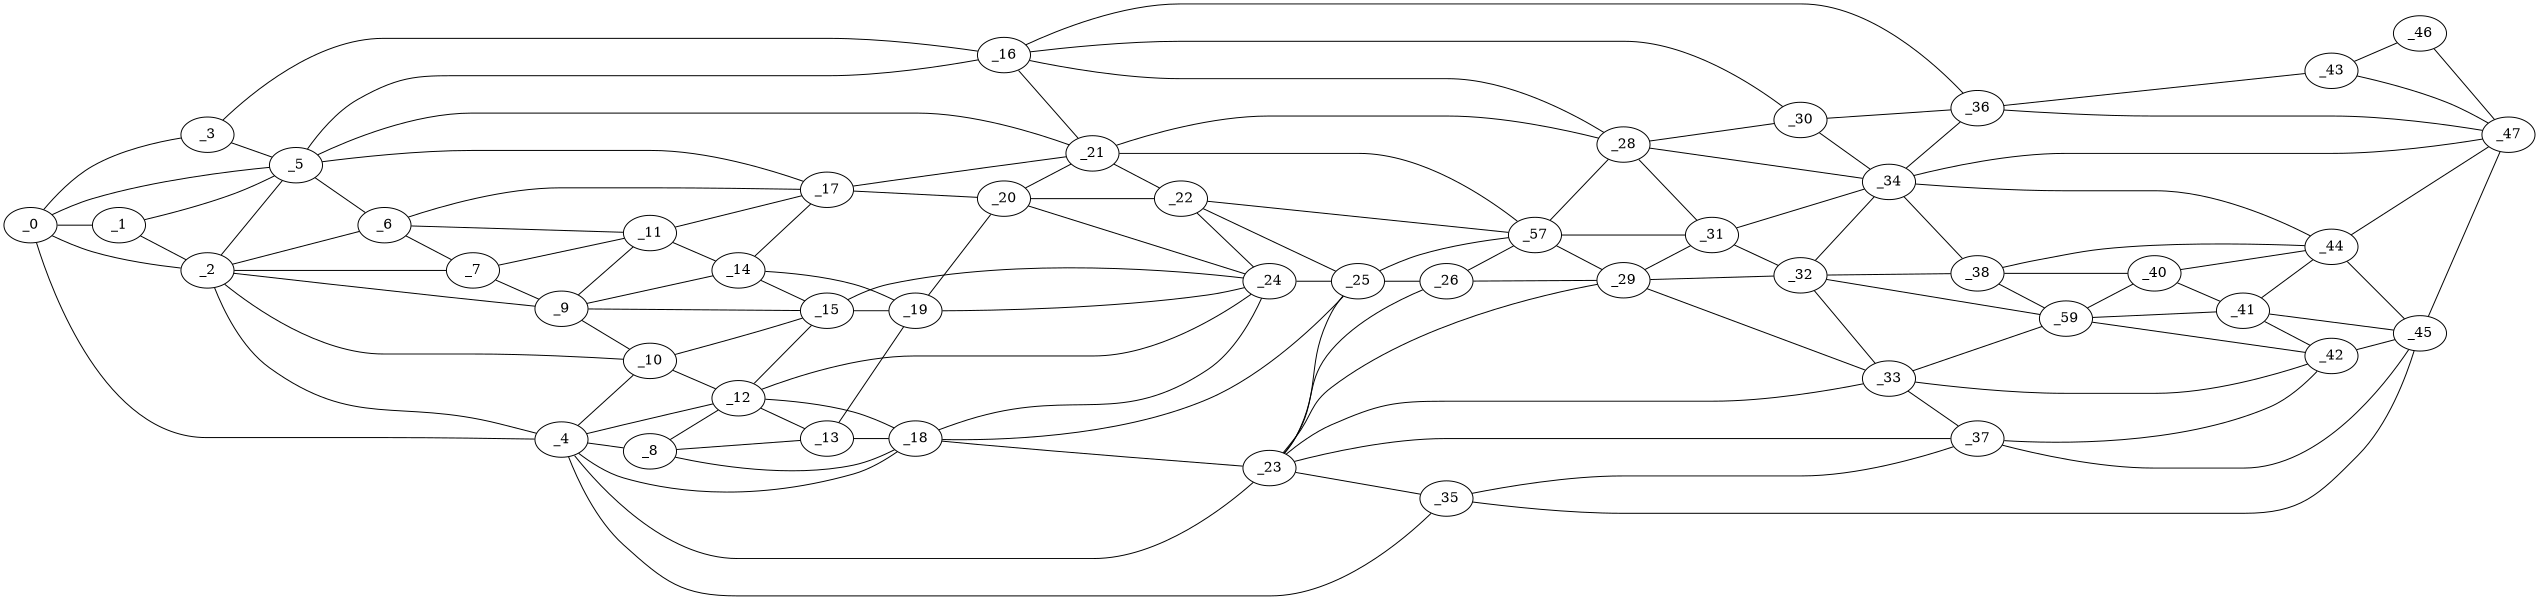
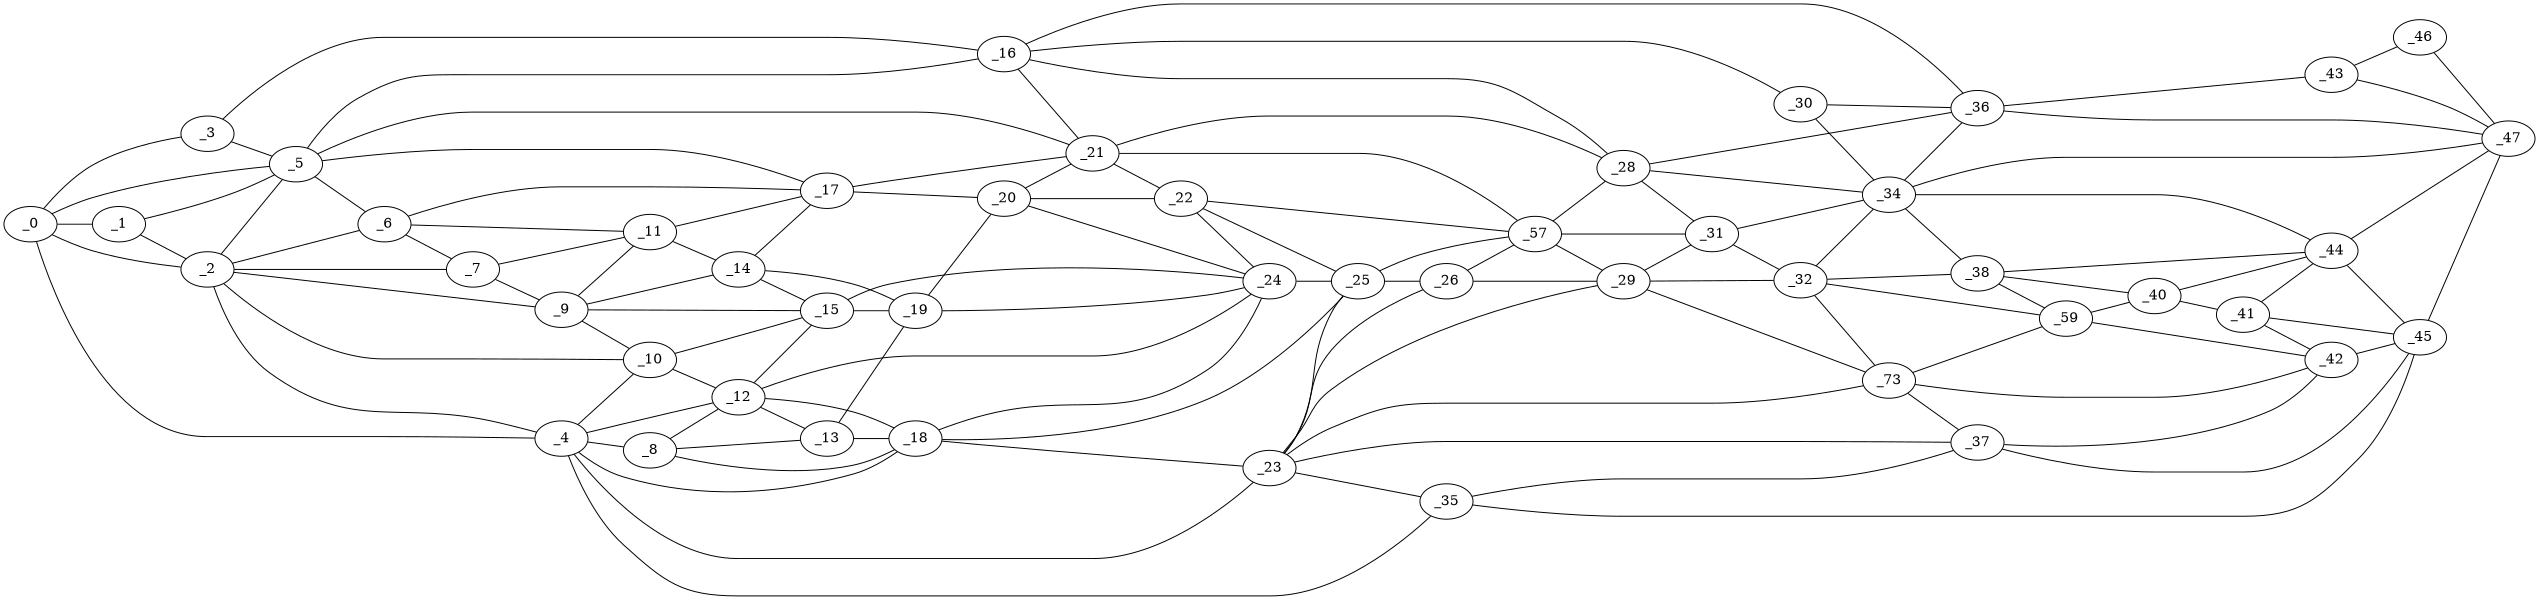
edge "_30" -- "_28": now "_36" -- "_28"
edge "_41" -- "_59": removed
node "_33": label "_33" -> "_73"
